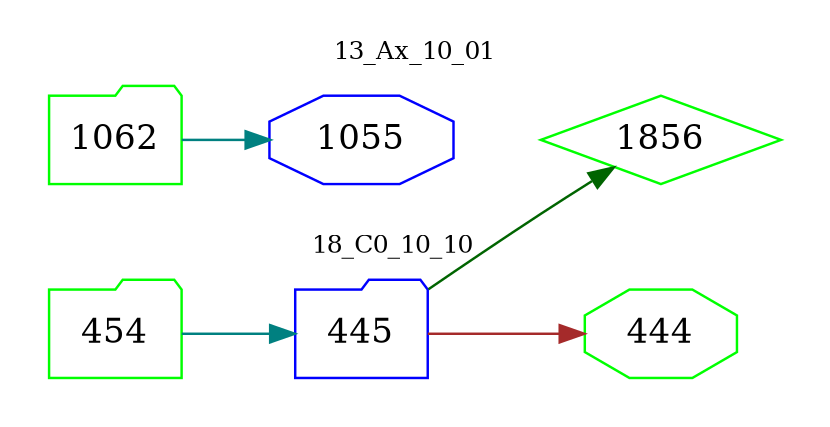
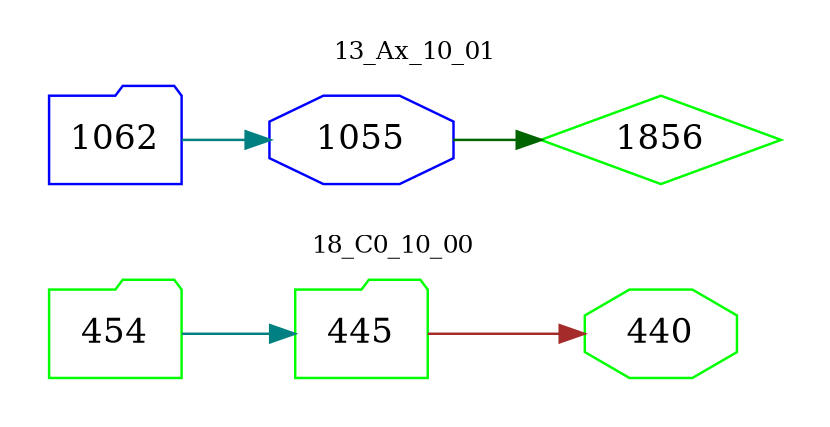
node "1062": color green -> blue
edge "445" -> "1856": now "1055" -> "1856"
cluster "18_C0_10_10": label "18_C0_10_10" -> "18_C0_10_00"
node "445": color blue -> green
node "444": label "444" -> "440"
